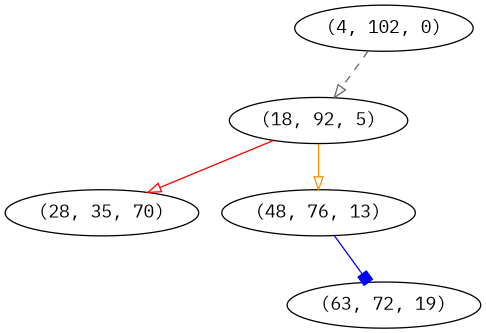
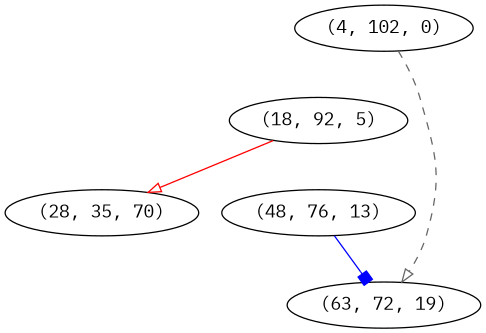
edge "(4, 102, 0)" -> "(18, 92, 5)": now "(4, 102, 0)" -> "(63, 72, 19)"
edge "(18, 92, 5)" -> "(48, 76, 13)": removed
